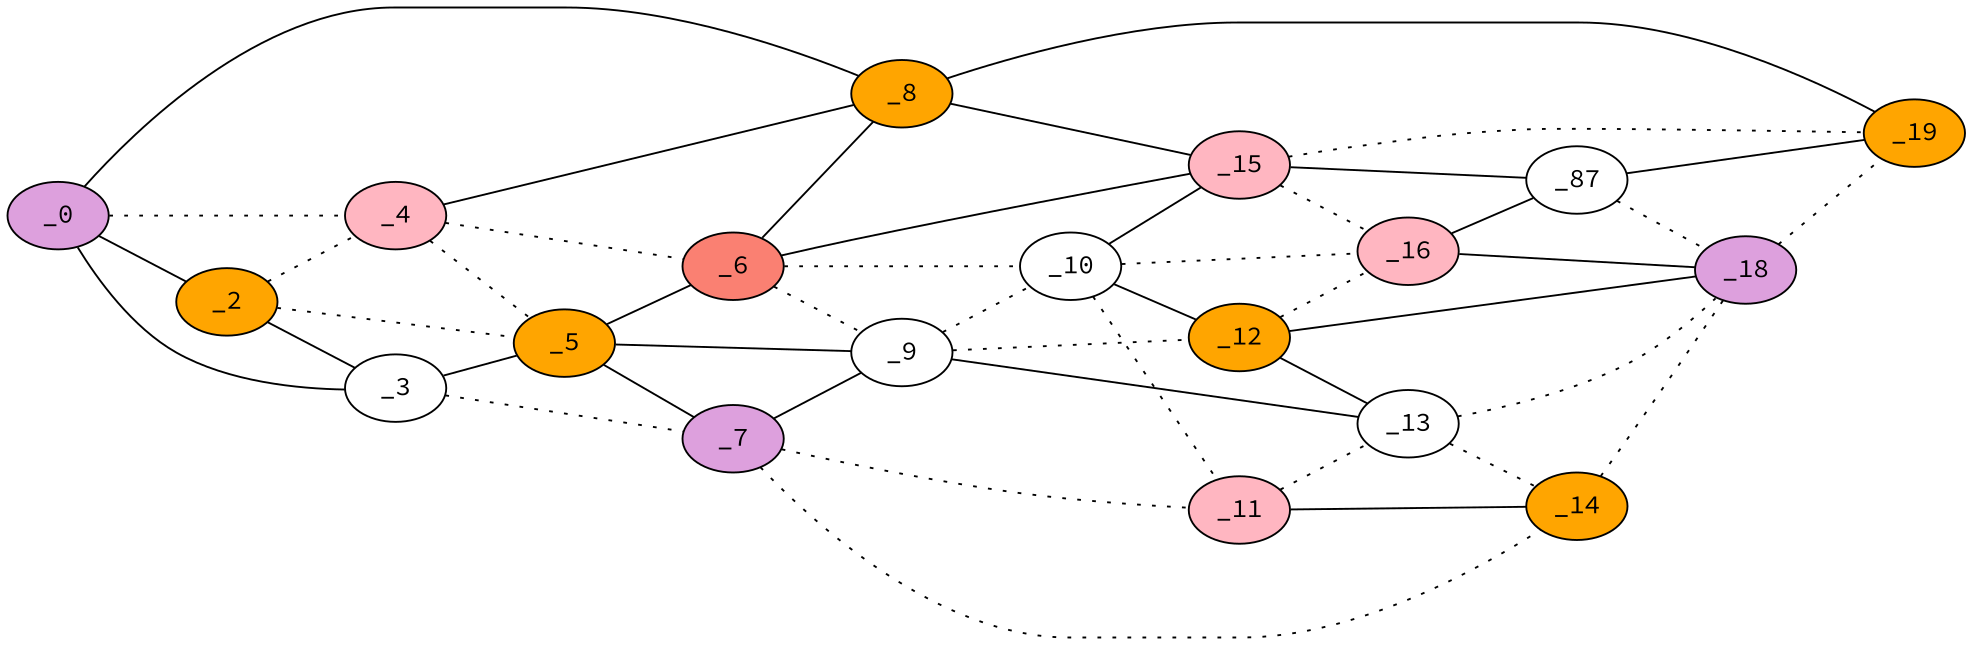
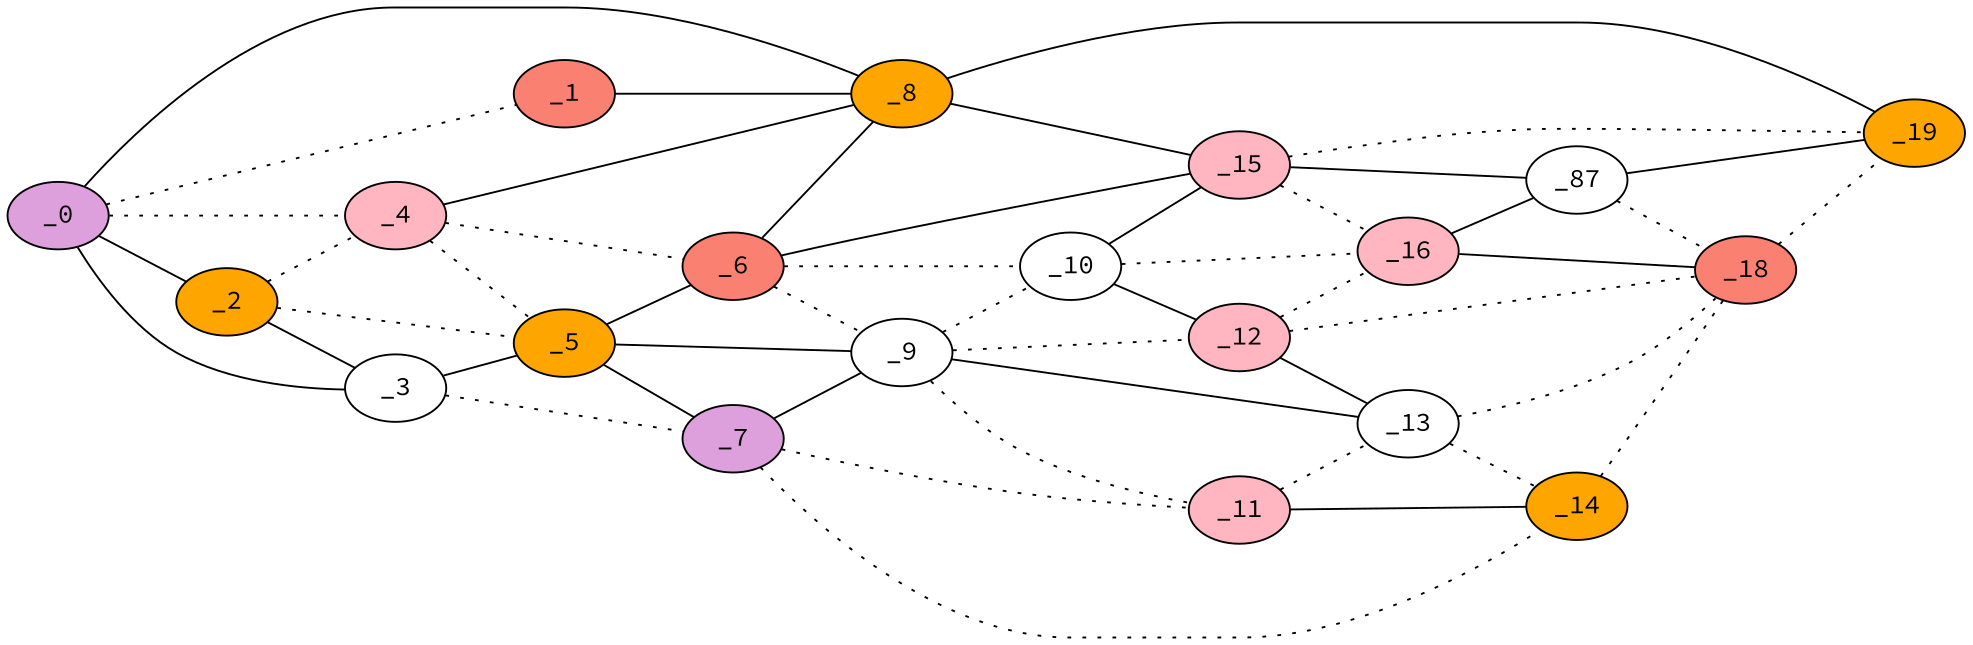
node "_1": added
node "_18": fillcolor plum -> salmon
edge "_18" -- "_12": style solid -> dotted
node "_12": fillcolor orange -> lightpink
edge "_10" -- "_11": now "_9" -- "_11"
